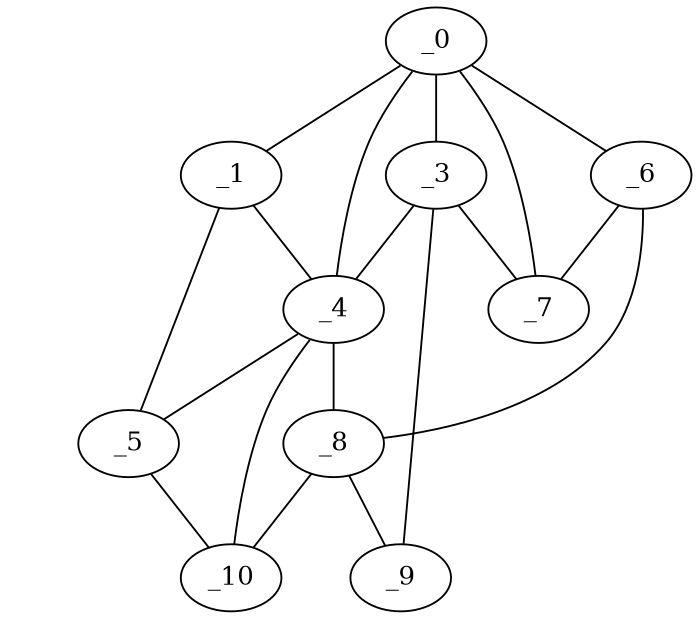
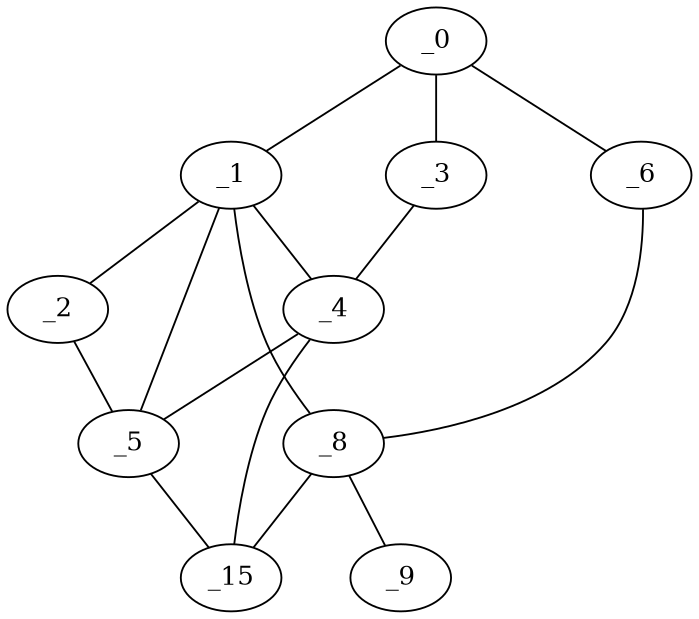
edge "_0" -- "_4": removed
node "_2": added
node "_7": removed
edge "_3" -- "_9": removed
edge "_4" -- "_8": now "_1" -- "_8"
node "_10": label "_10" -> "_15"
